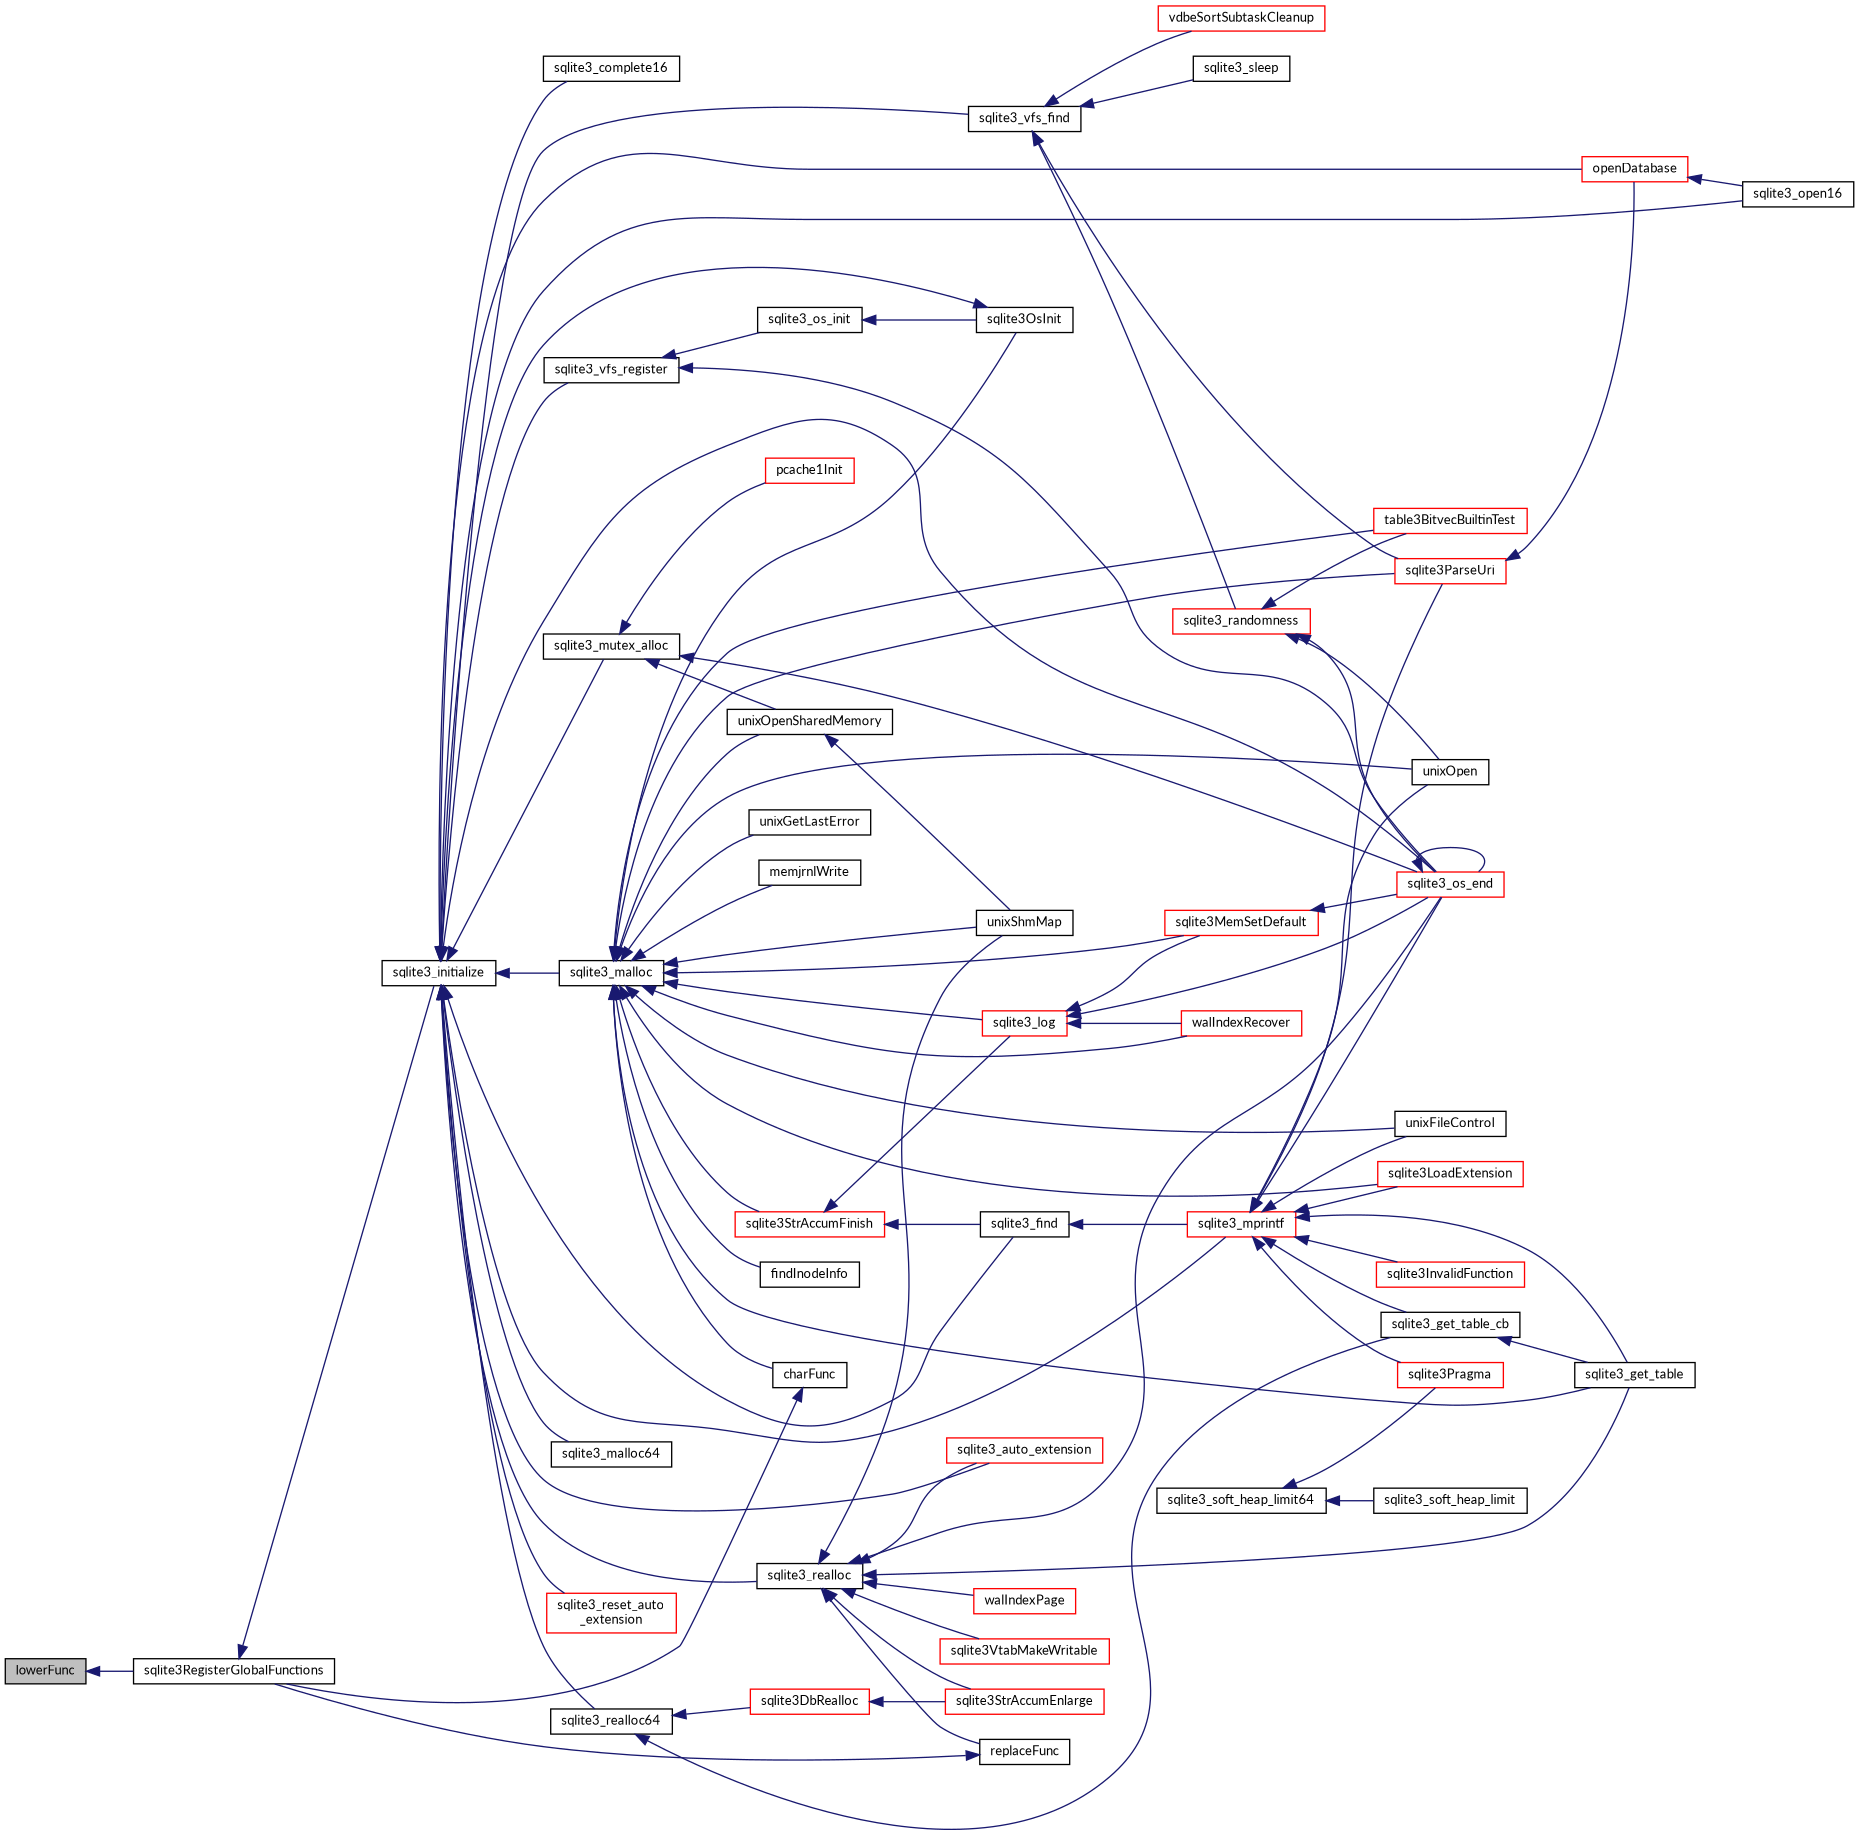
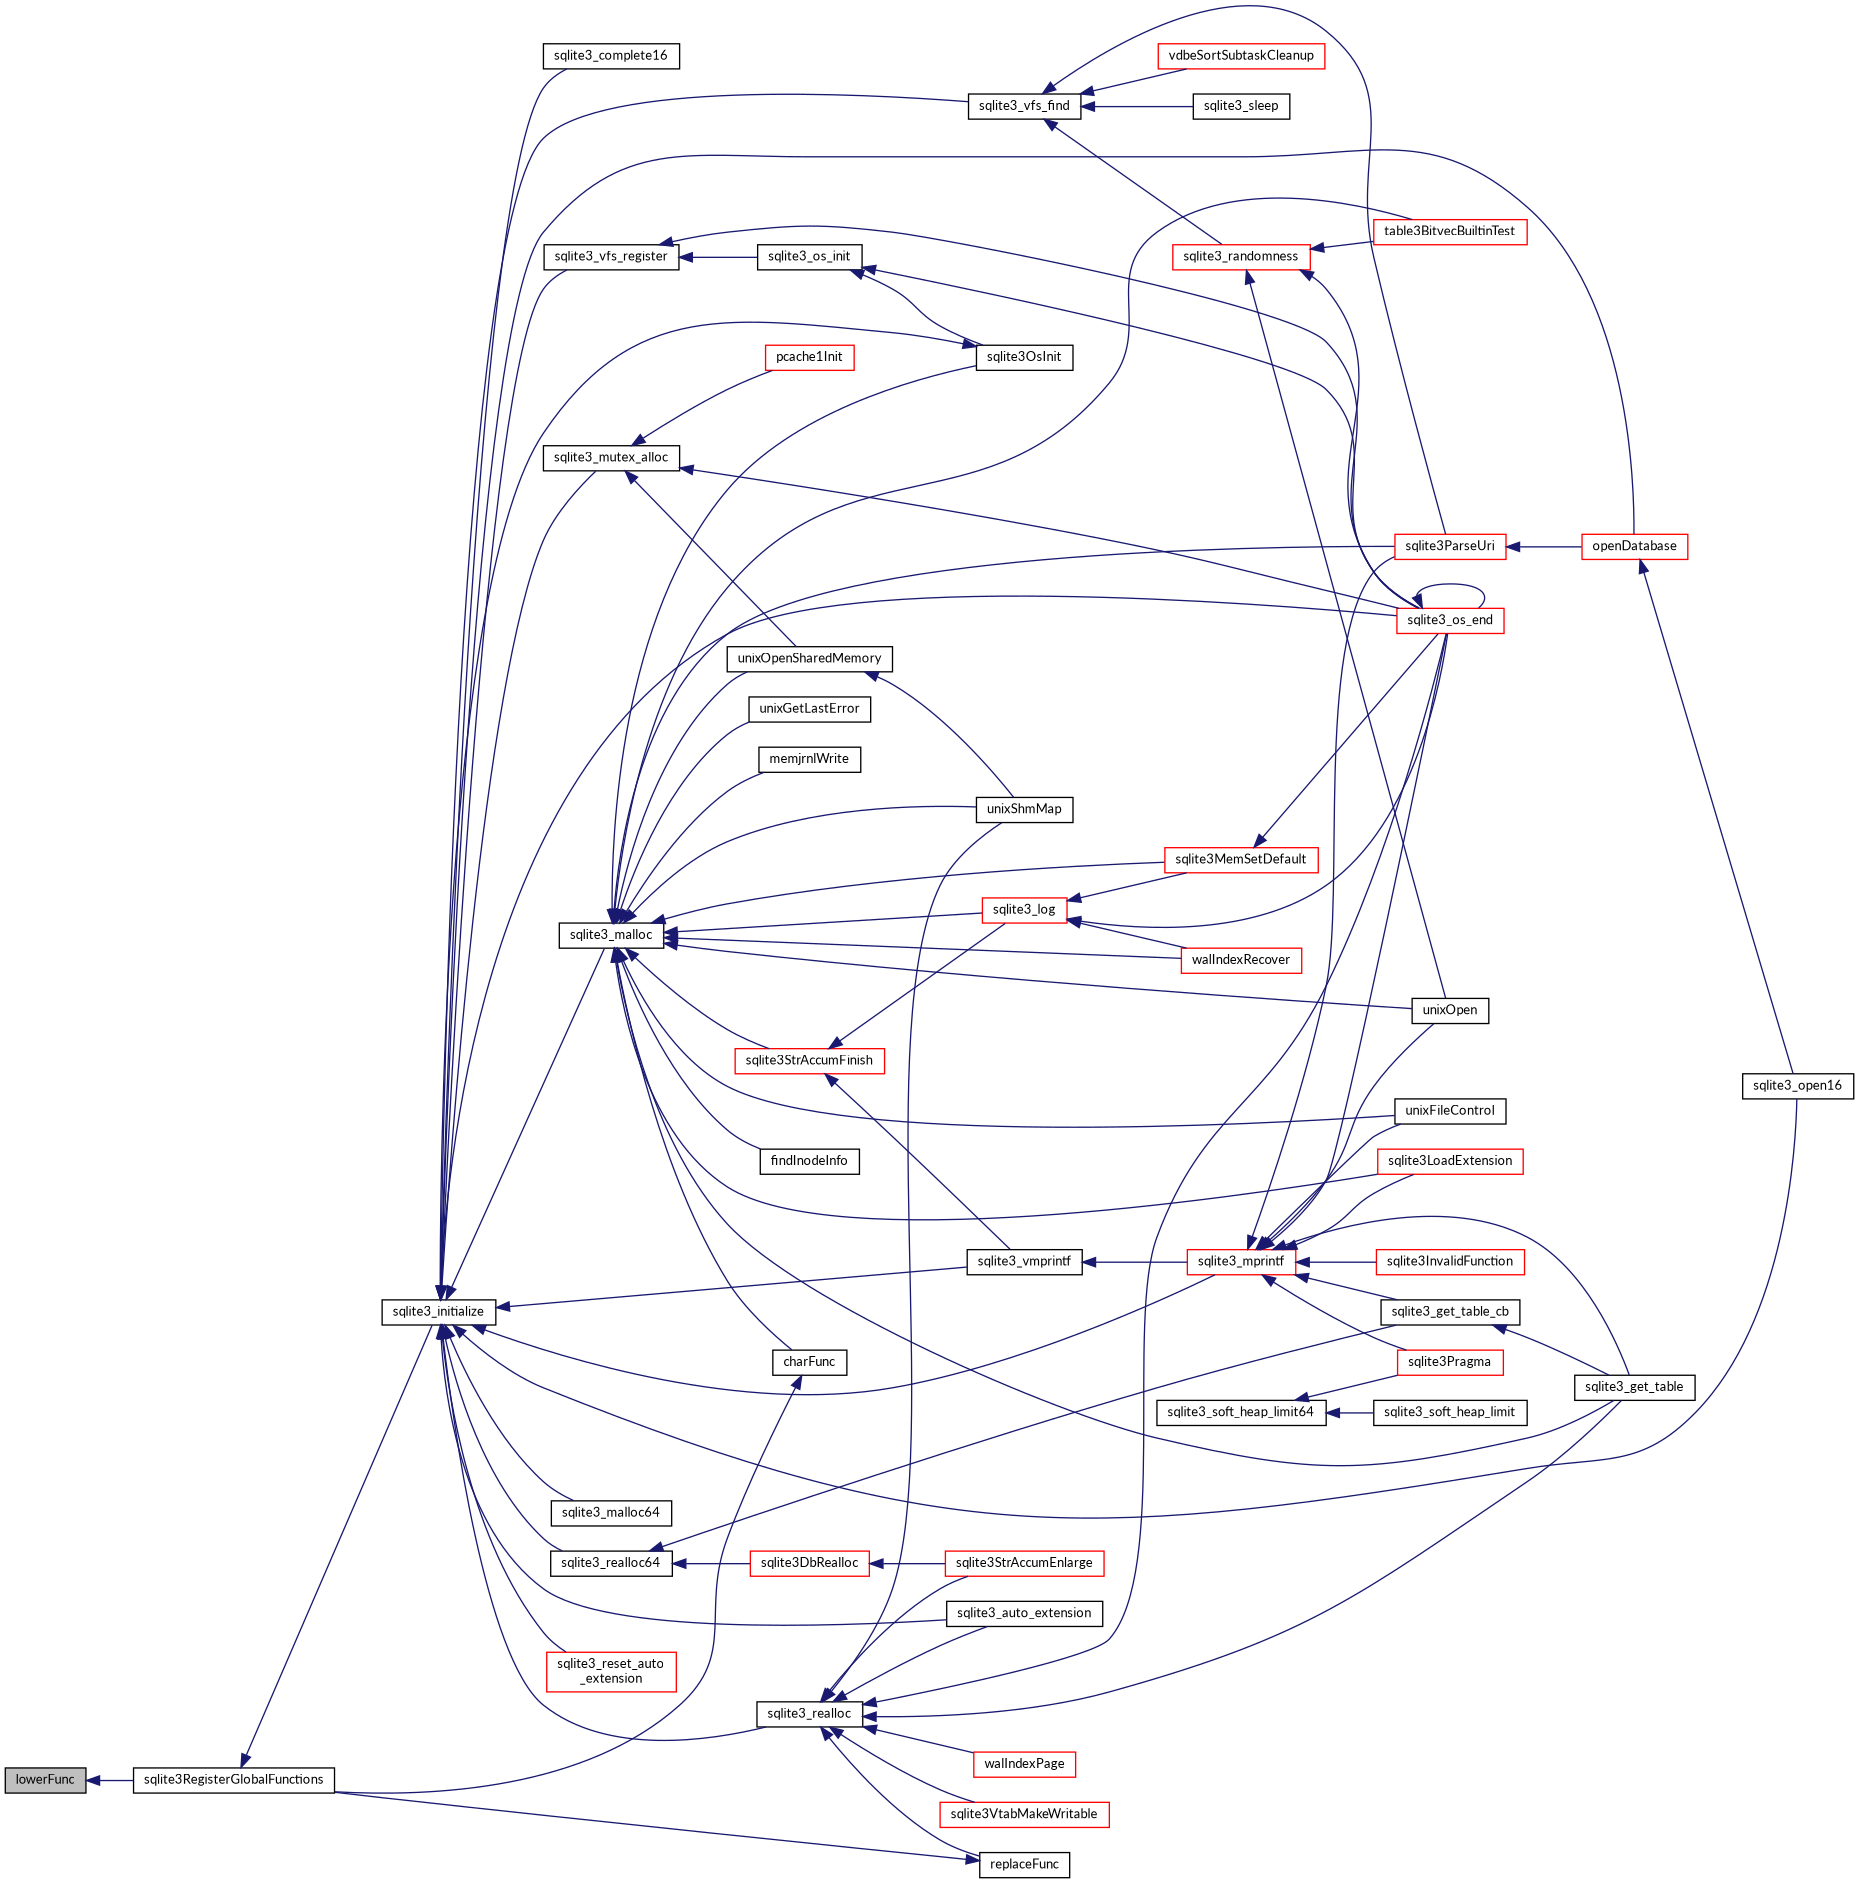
edge "sqlite3_os_end" -> "sqlite3_os_init": added
node "sqlite3_find": label "sqlite3_find" -> "sqlite3_vmprintf"
node "sqlite3_auto_extension": color red -> black
